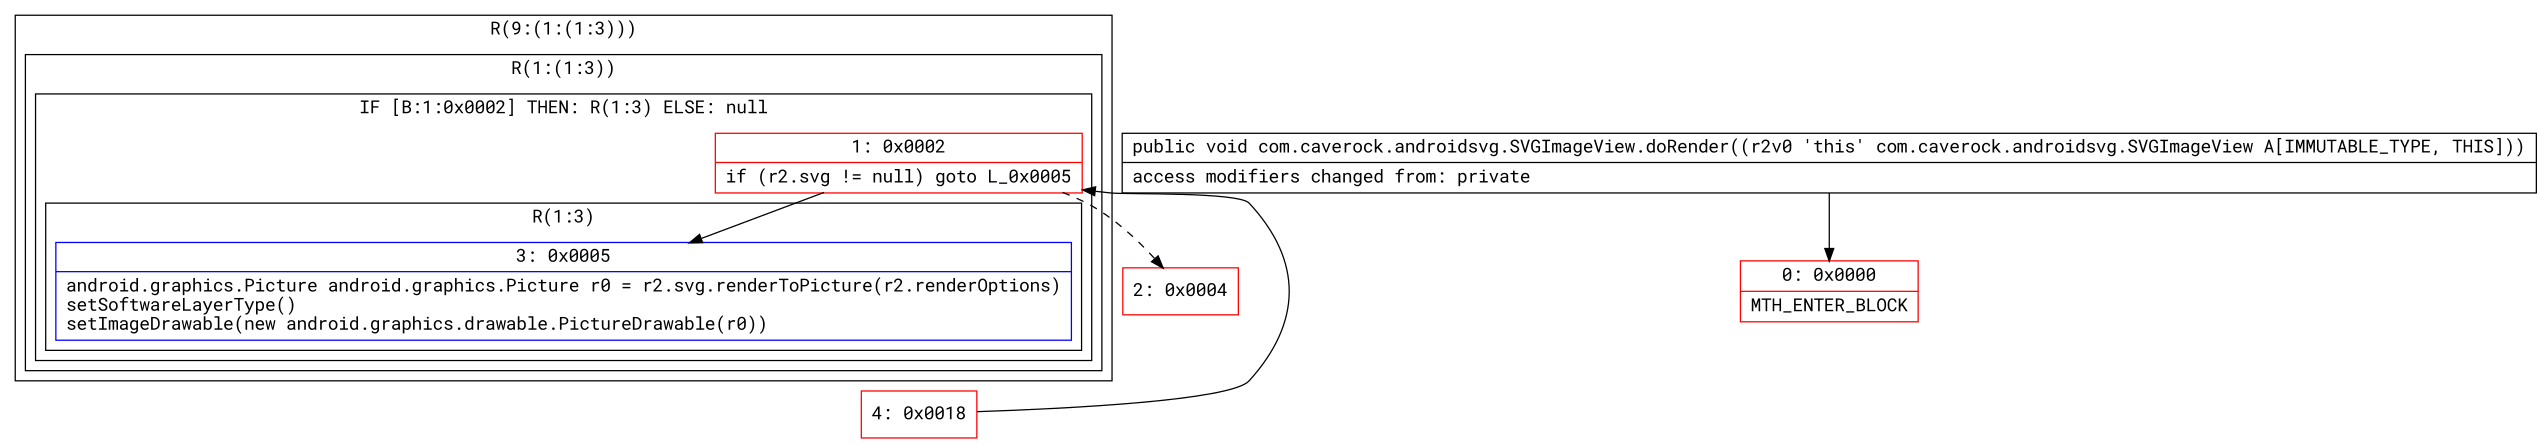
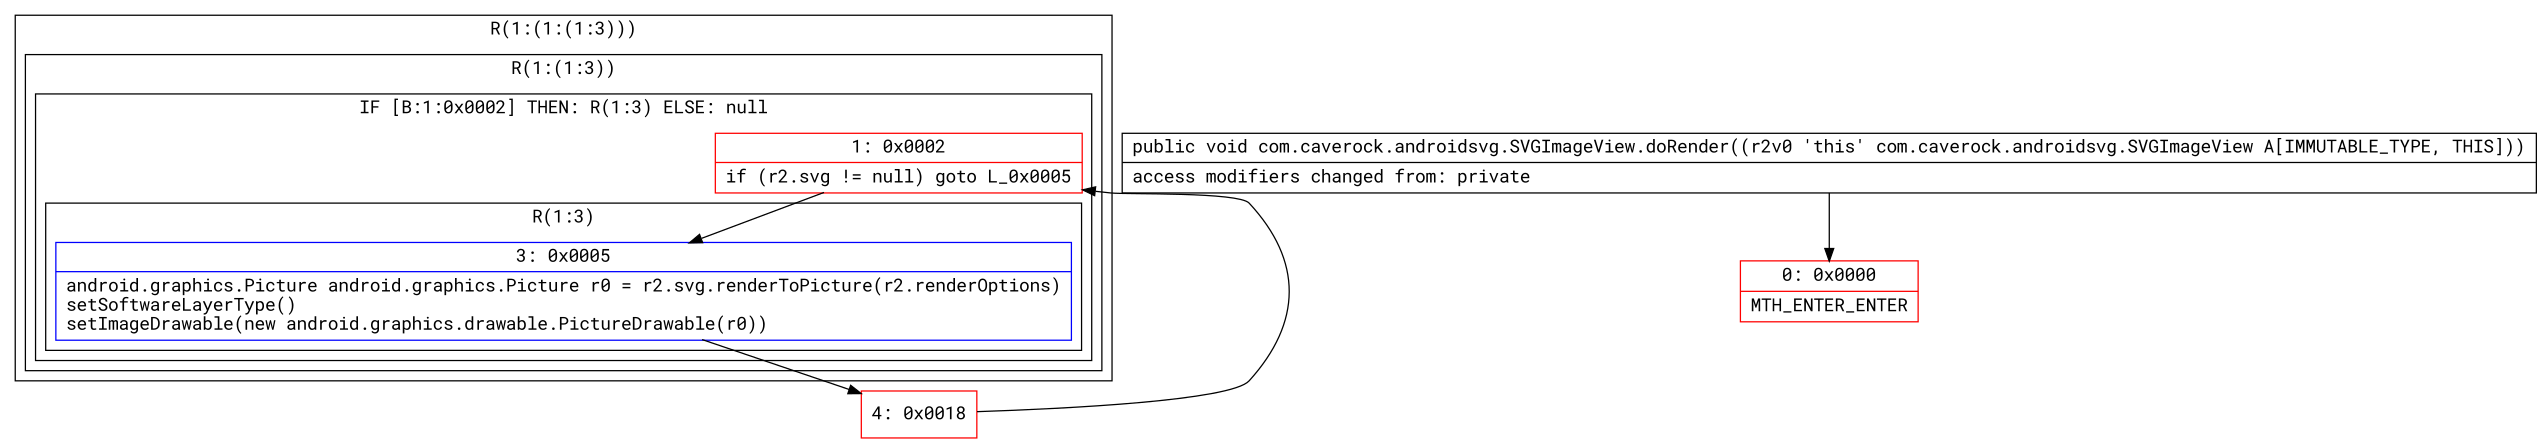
cluster "R(9:(1:(1:3)))": label "R(9:(1:(1:3)))" -> "R(1:(1:(1:3)))"
node "2: 0x0004": removed
node "0: 0x0000": text "MTH_ENTER_BLOCK" -> "MTH_ENTER_ENTER"
edge "3: 0x0005" -> "4: 0x0018": added
